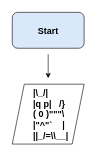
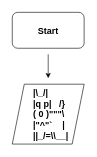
node "Start": fillcolor #dae8fc -> #ffffff
